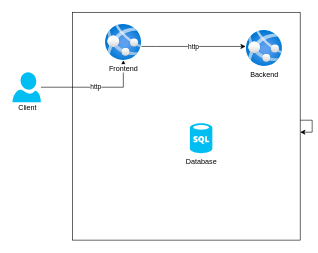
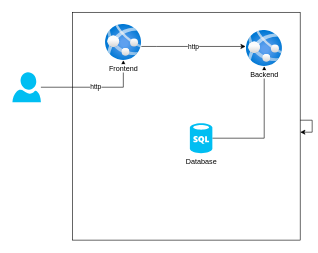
edge "Database" -> "Backend": added
node "Client": removed
